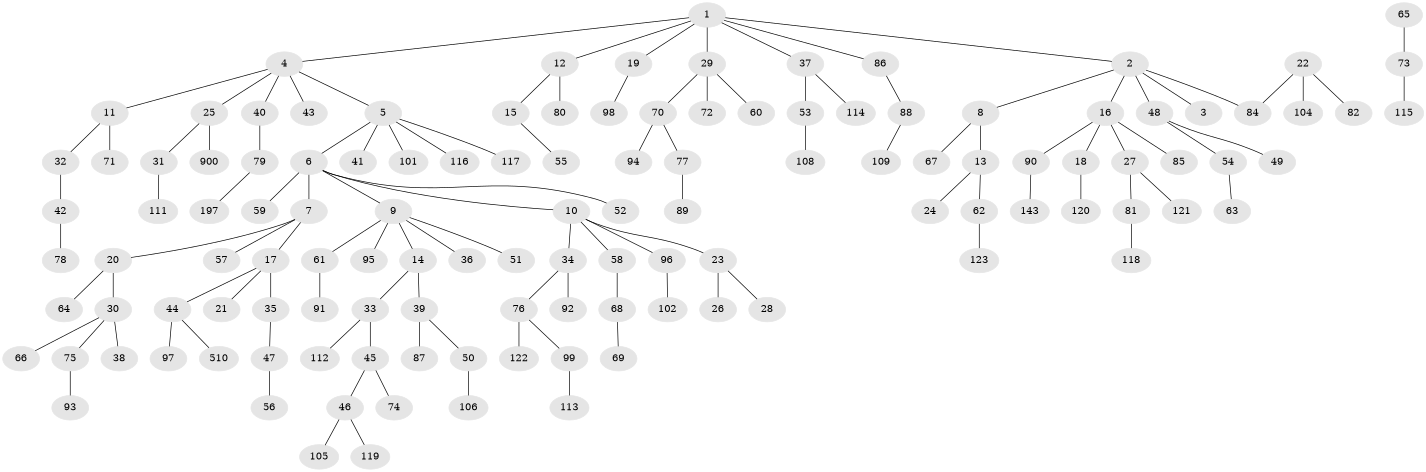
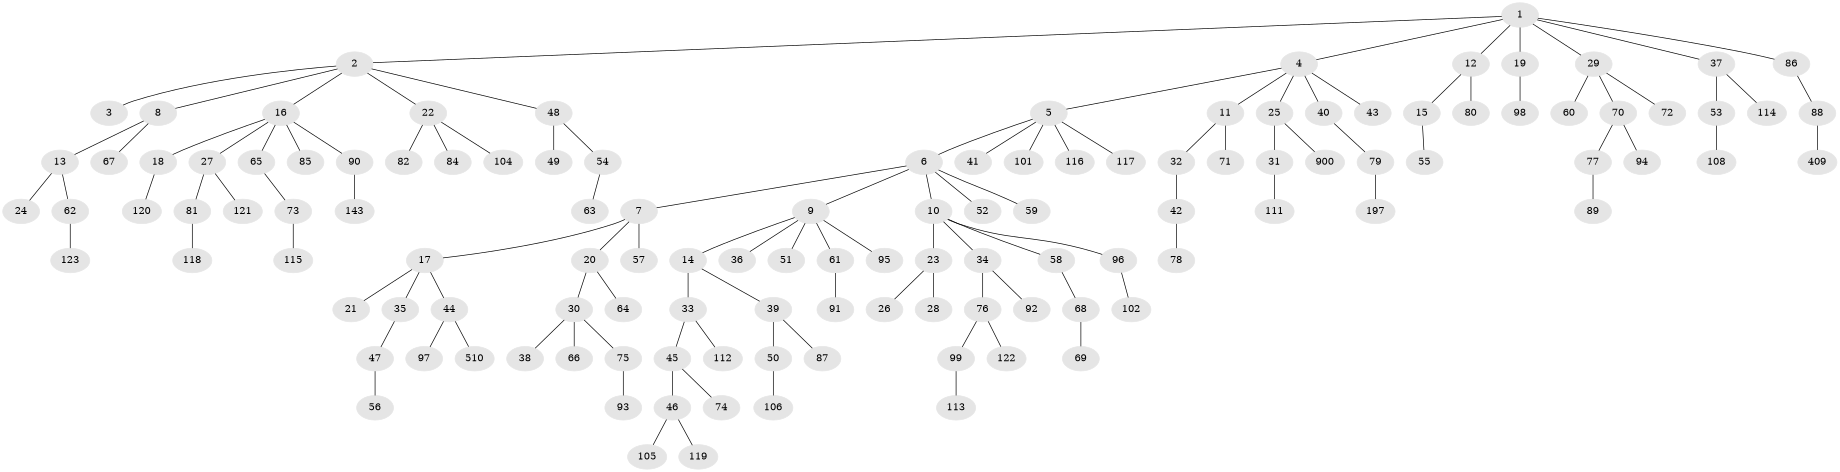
edge "2" -- "84": now "2" -- "22"
edge "16" -- "65": added
node "109": label "109" -> "409"
